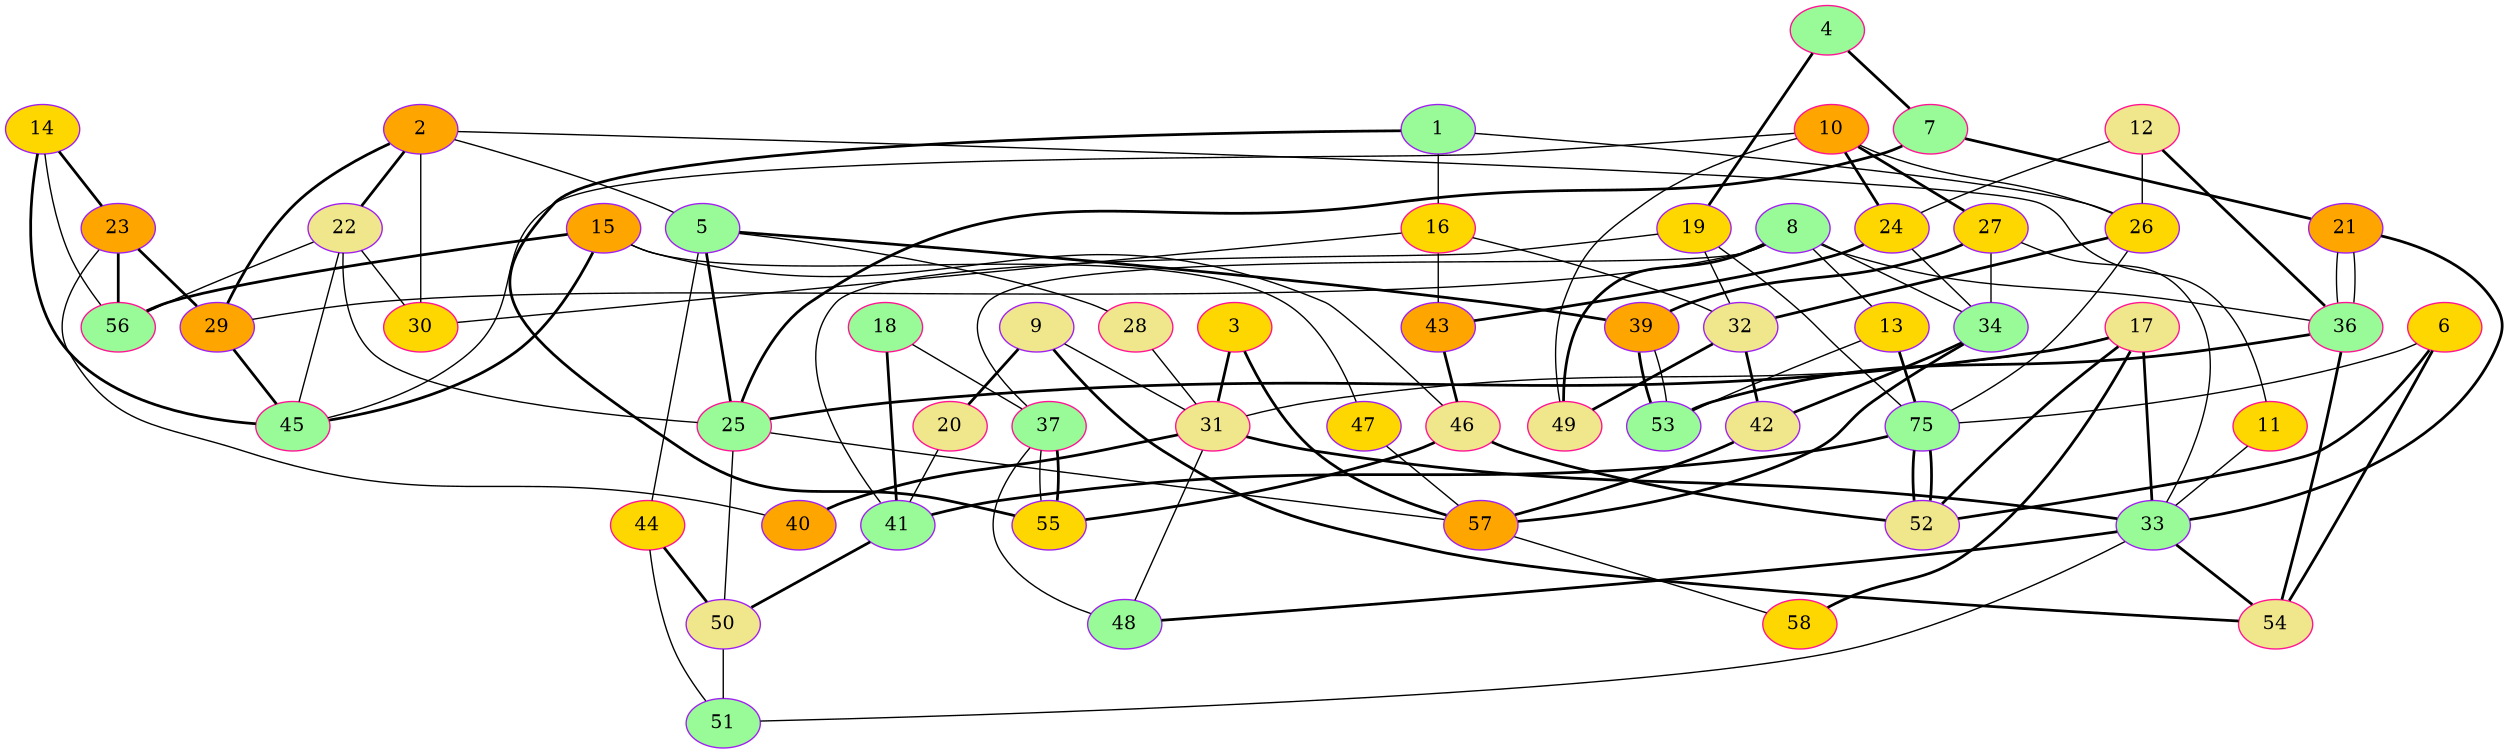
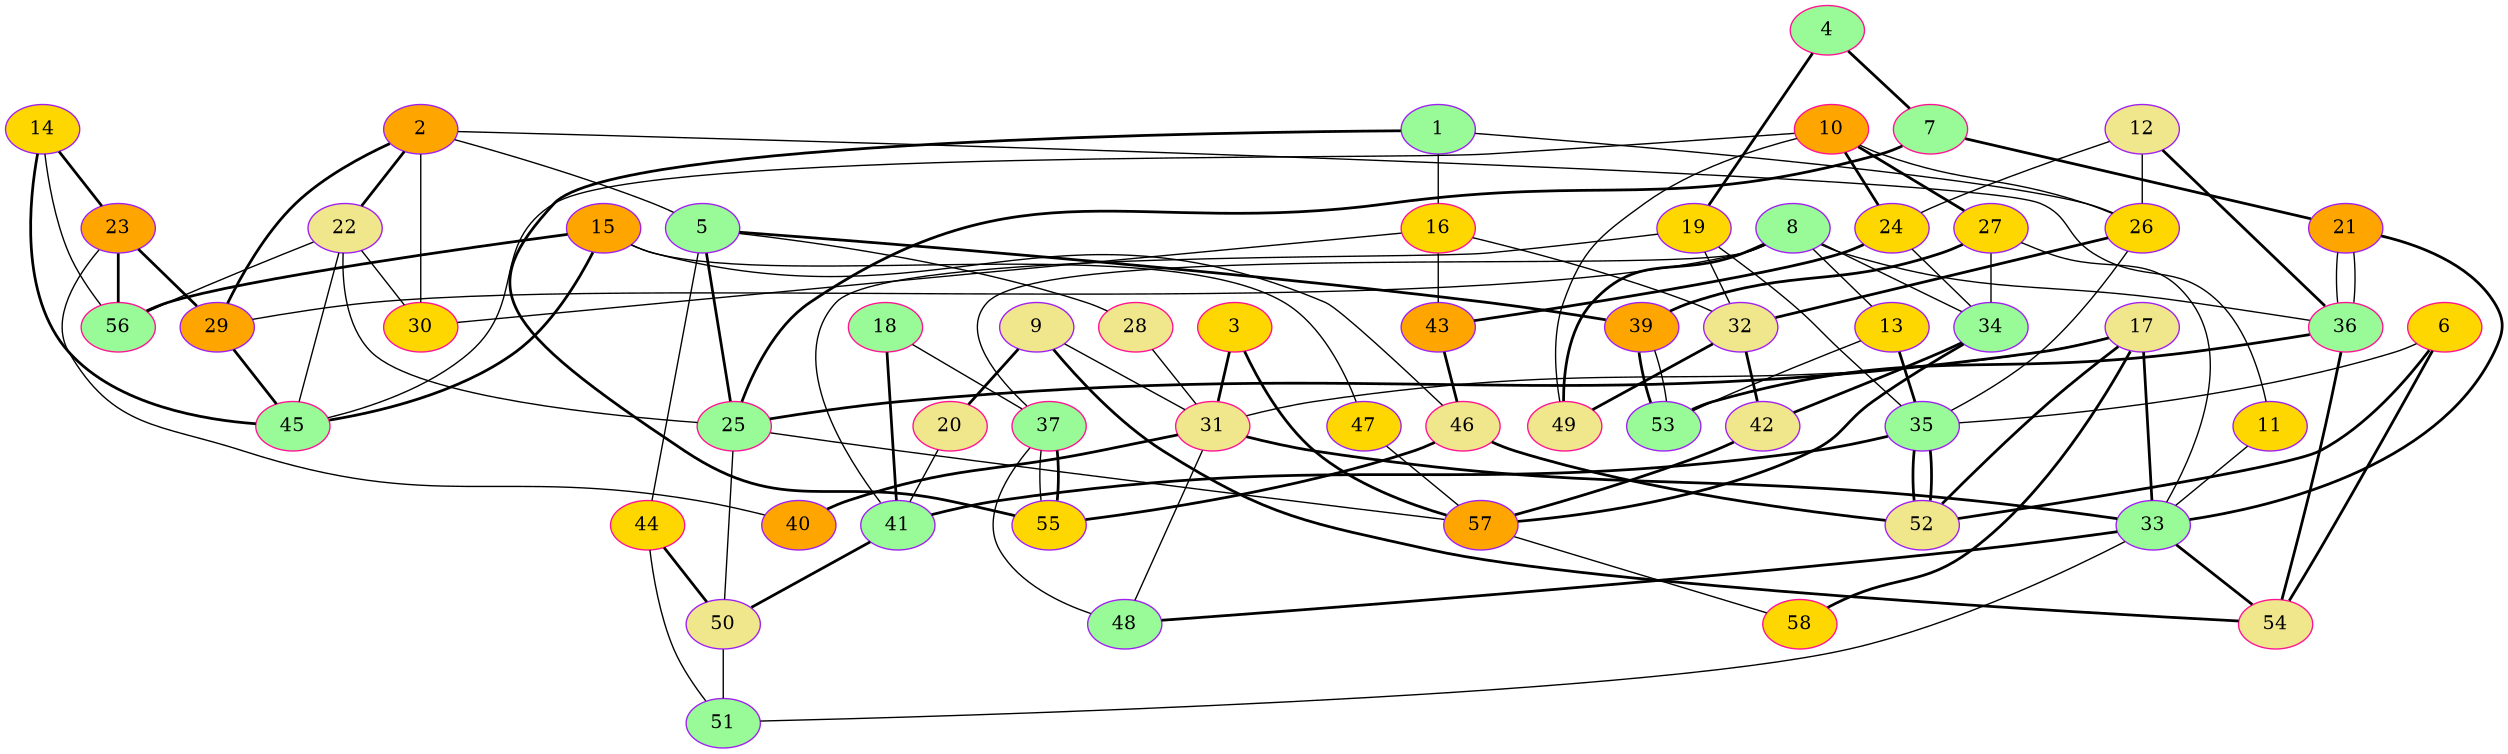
node "12": color deeppink -> purple
node "17": color deeppink -> purple
node "75": label "75" -> "35"
node "11": color deeppink -> purple
